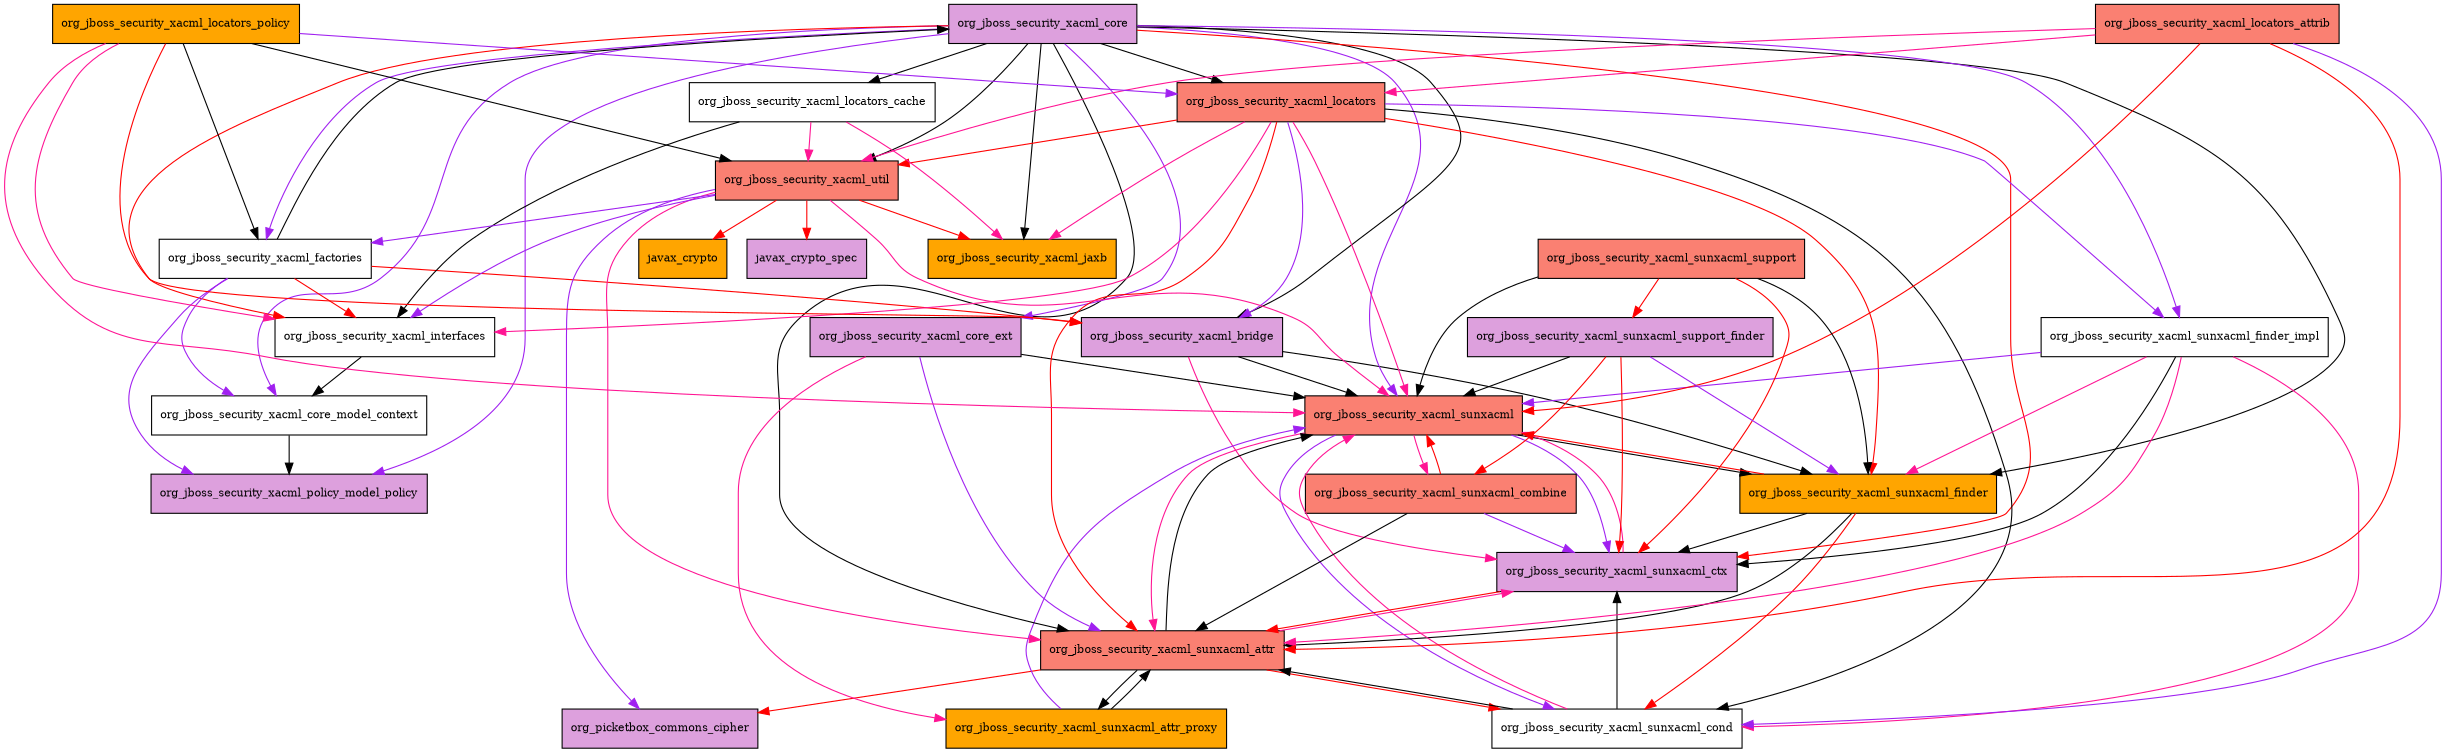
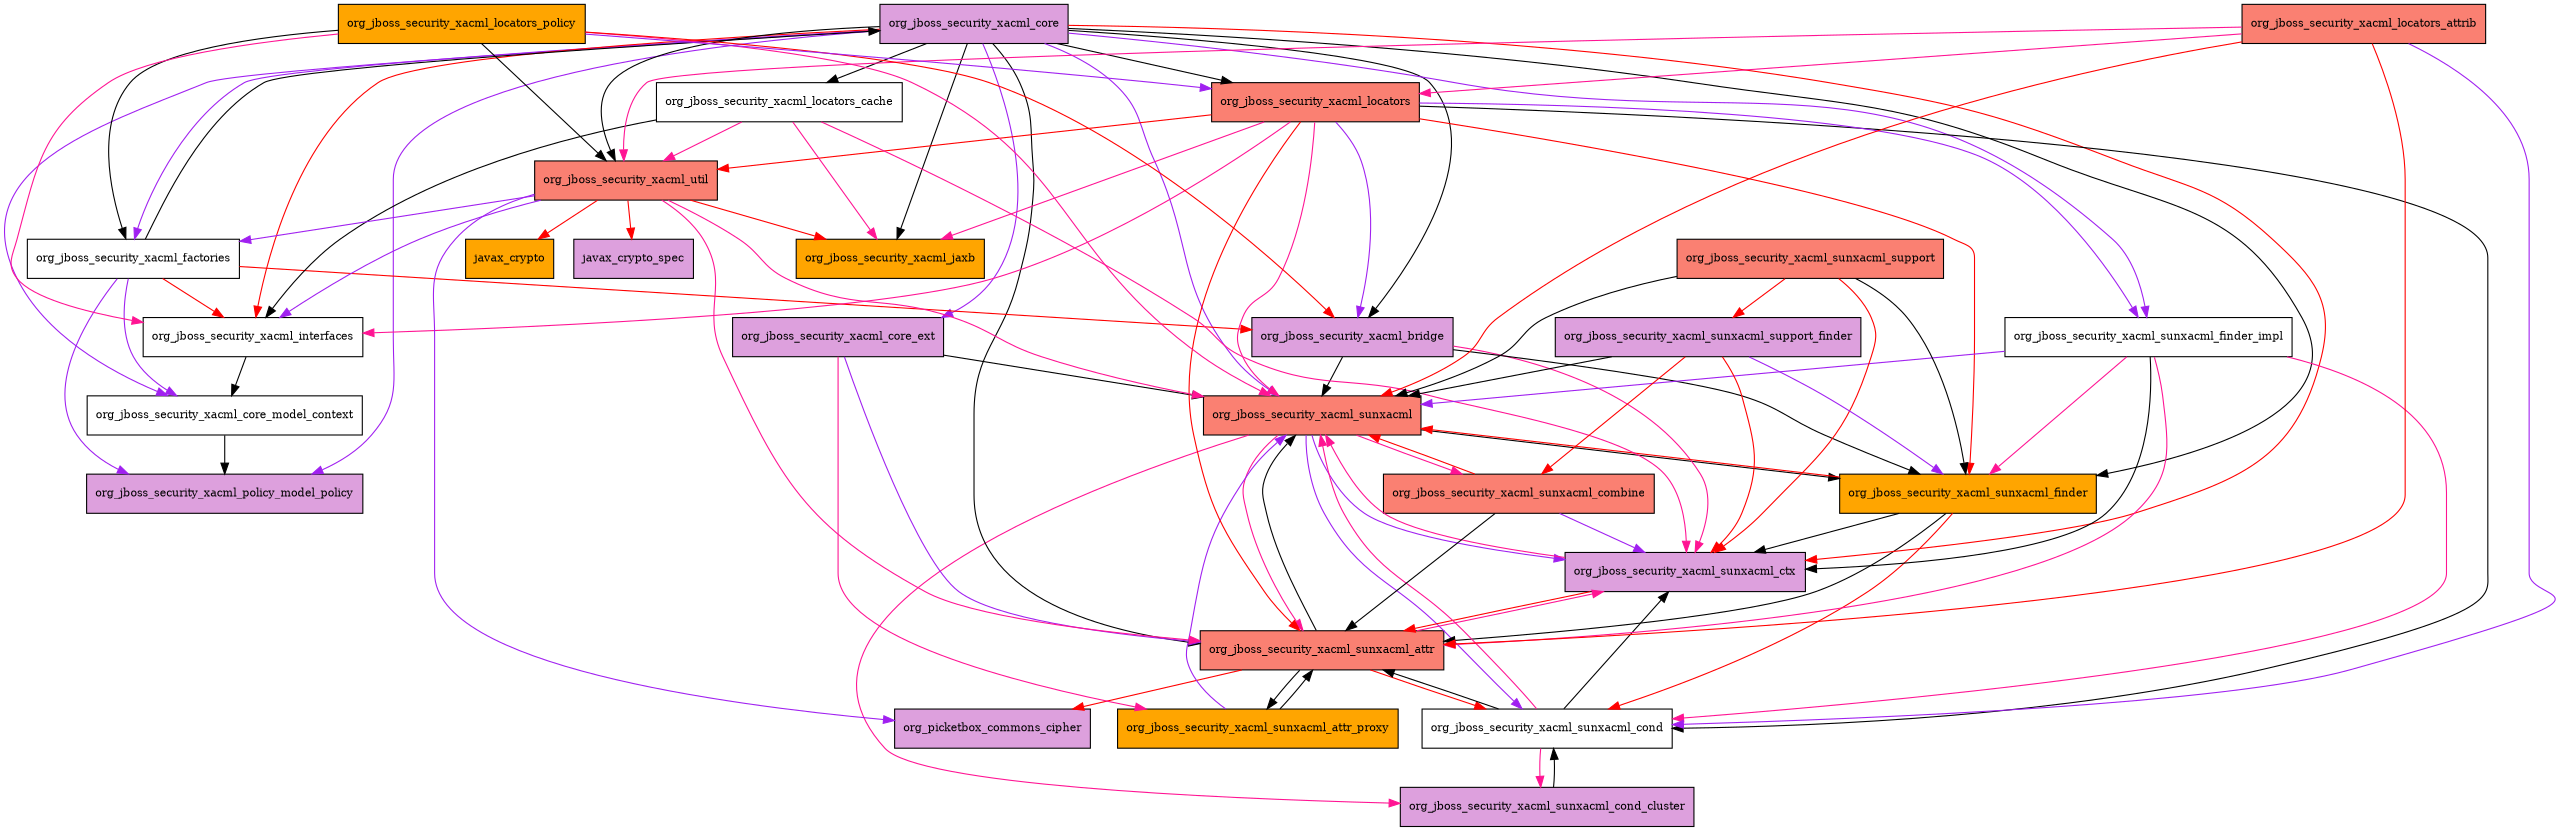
edge "org_jboss_security_xacml_locators_cache" -> "org_jboss_security_xacml_sunxacml_ctx": added
node "org_jboss_security_xacml_sunxacml_cond_cluster": added
